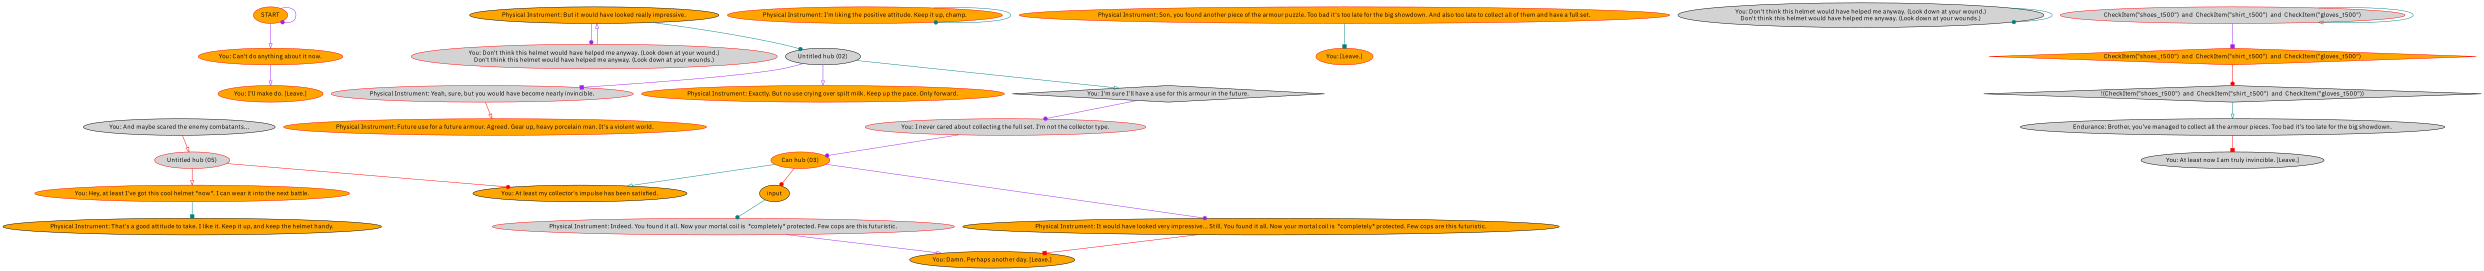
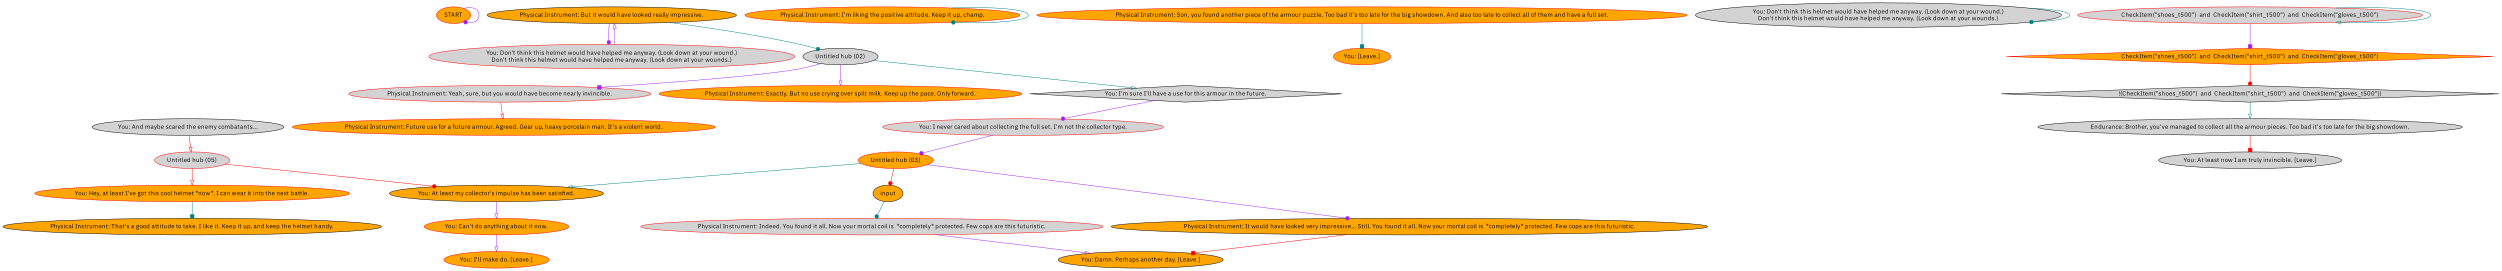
edge "START" -> "You: Can't do anything about it now.": now "You: At least my collector's impulse has been satisfied." -> "You: Can't do anything about it now."
node "Can hub (03)": label "Can hub (03)" -> "Untitled hub (03)"
